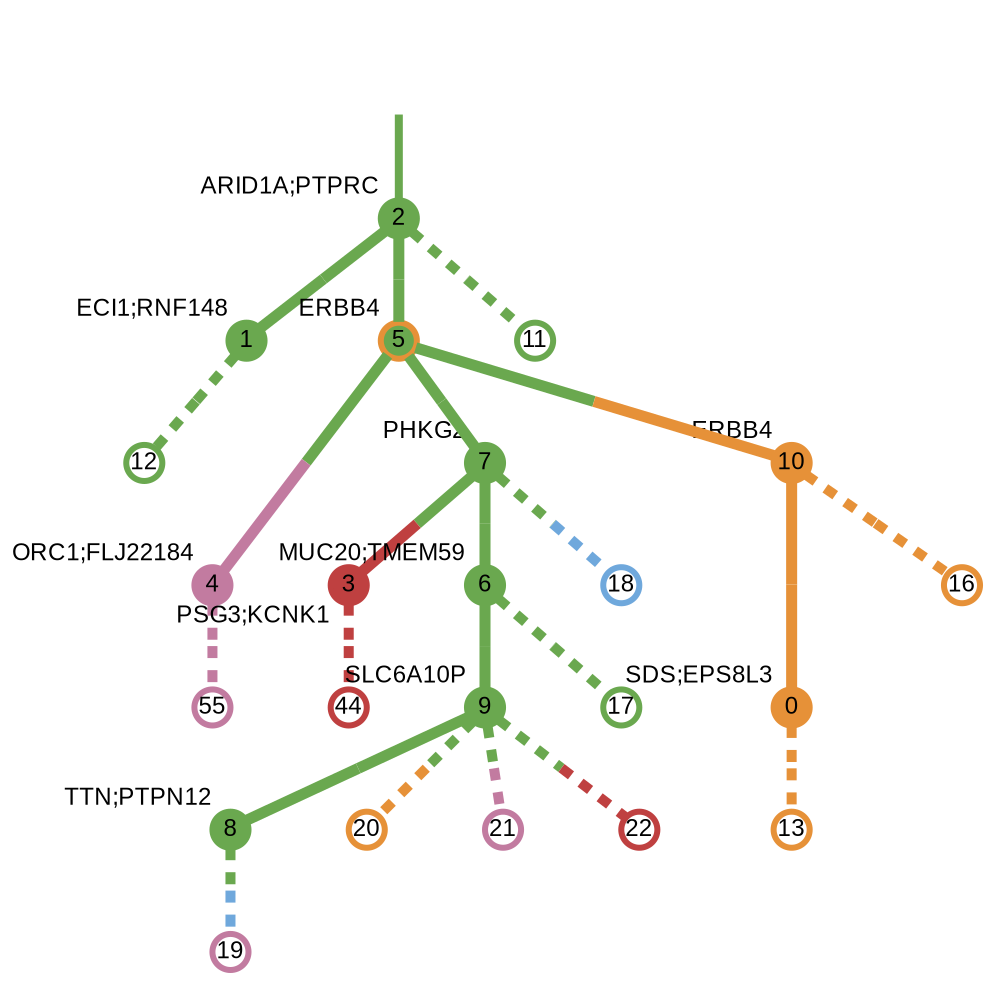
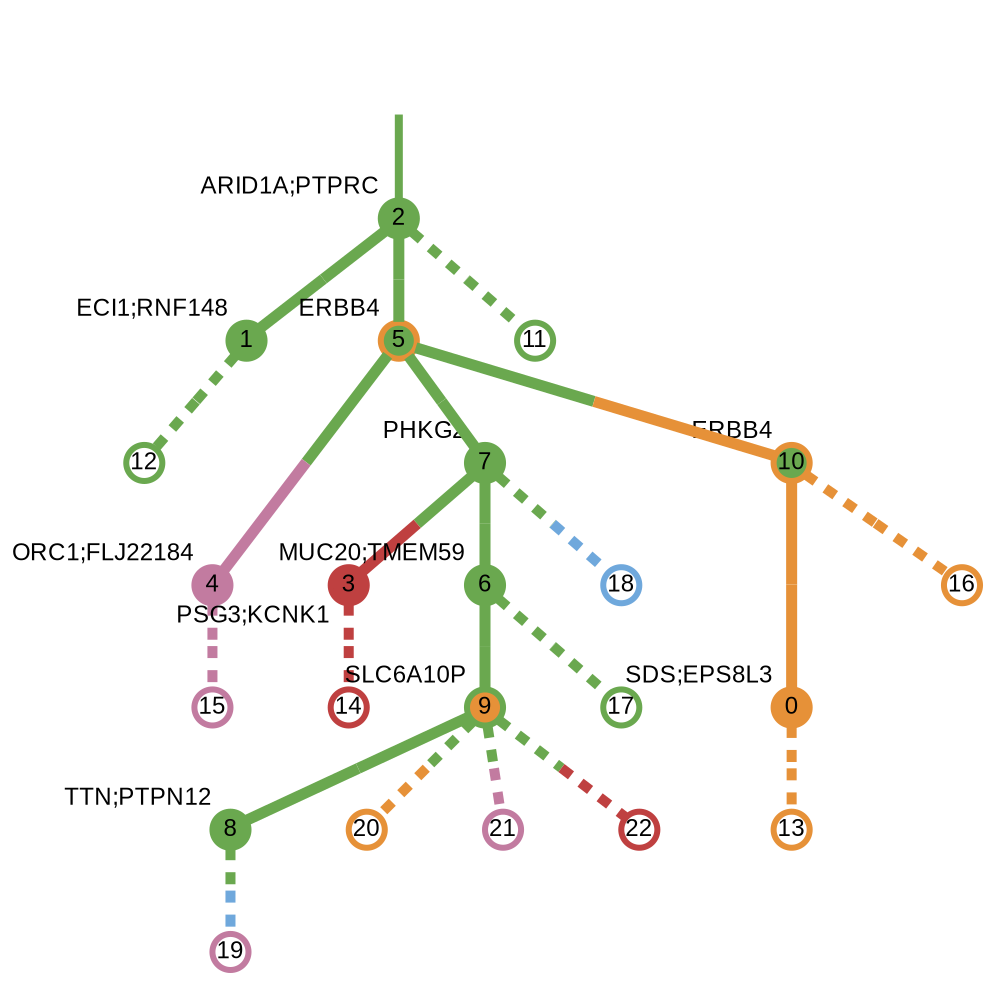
node "10 ERBB4": fillcolor #e69138ff -> #6aa84fff
node "55": label "55" -> "15"
node "44": label "44" -> "14"
node "9 SLC6A10P": fillcolor #6aa84fff -> #e69138ff
